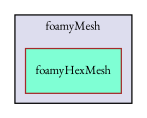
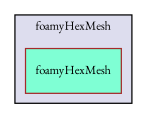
cluster "foamyMesh": label "foamyMesh" -> "foamyHexMesh"
